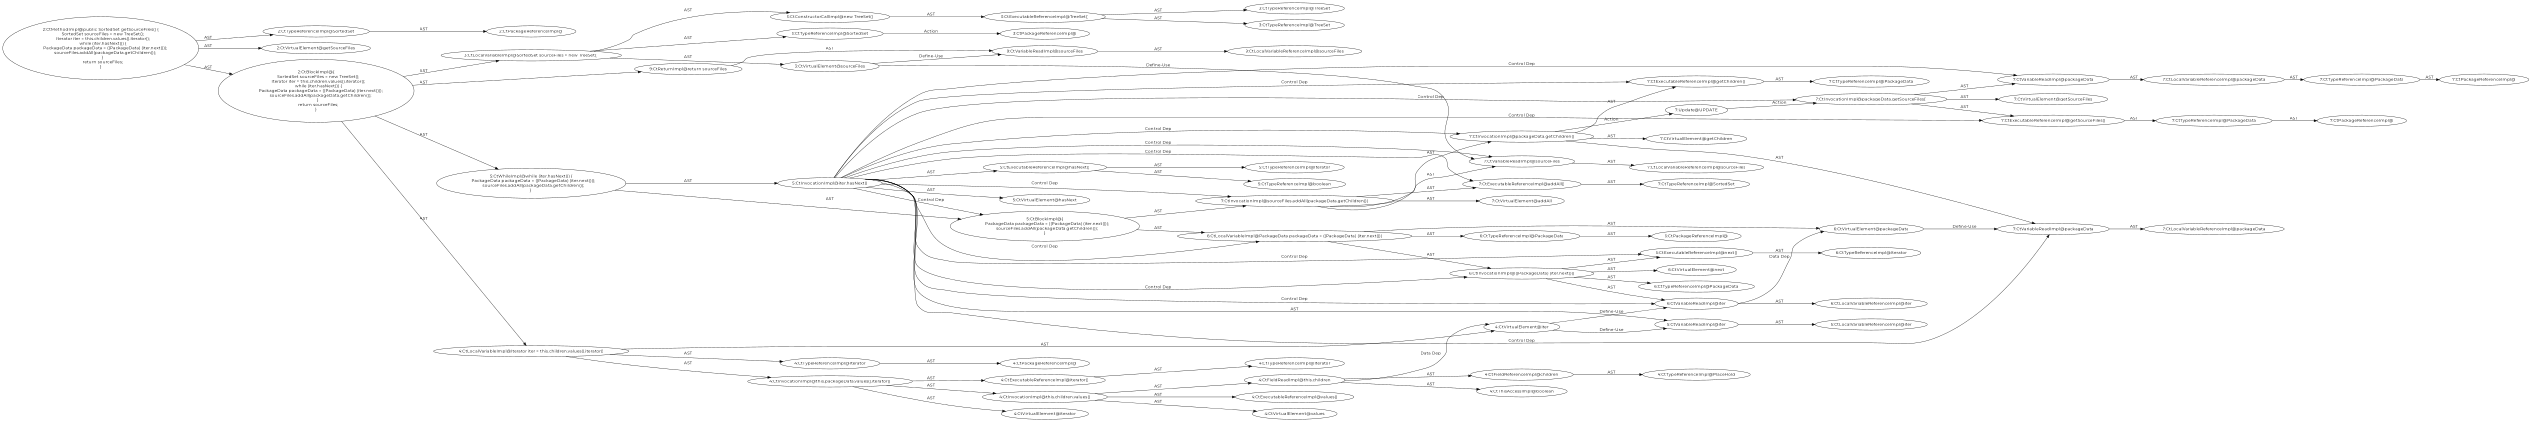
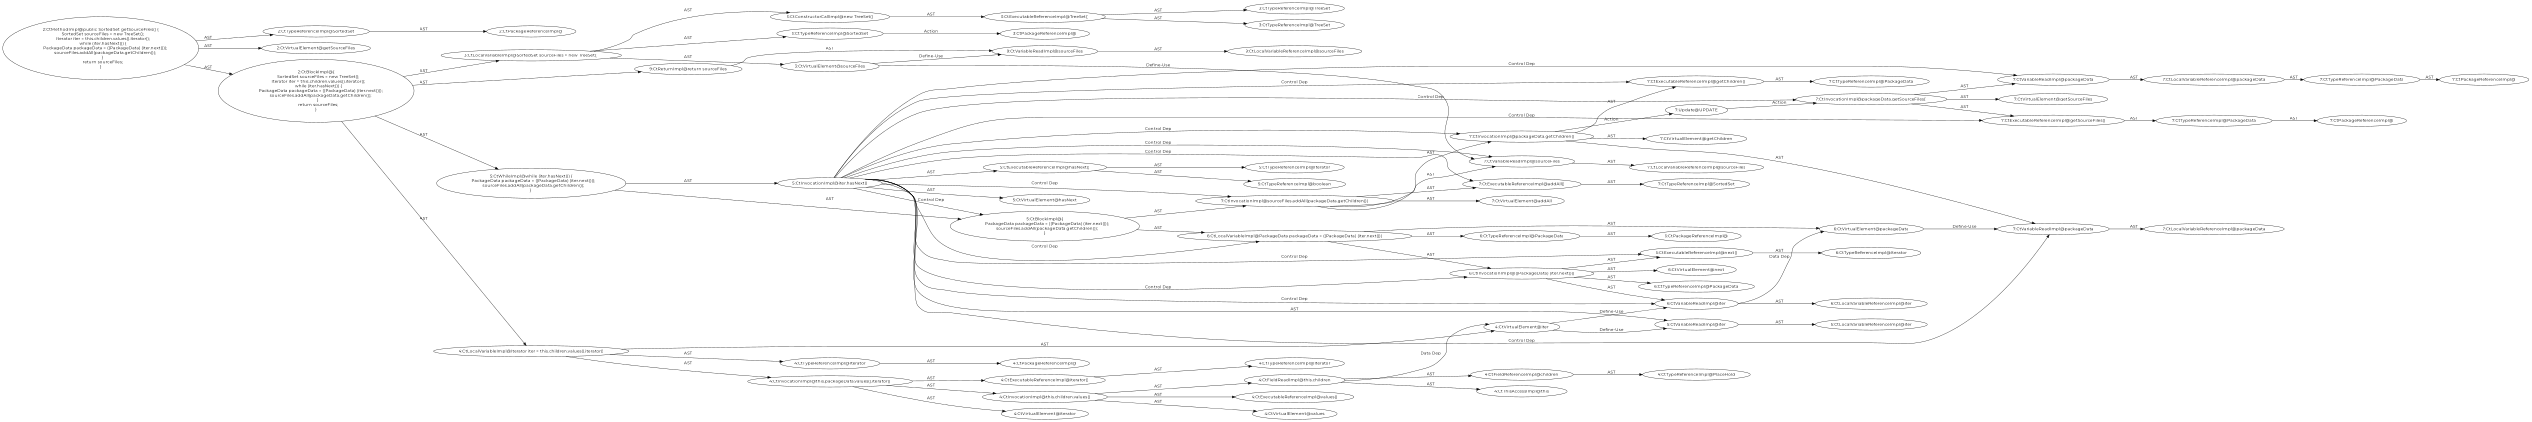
node "4:CtThisAccessImpl@boolean": label "4:CtThisAccessImpl@boolean" -> "4:CtThisAccessImpl@this"
